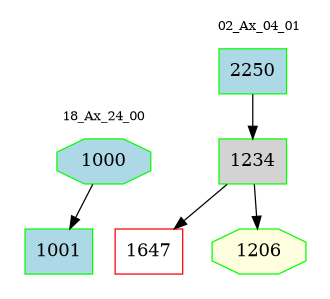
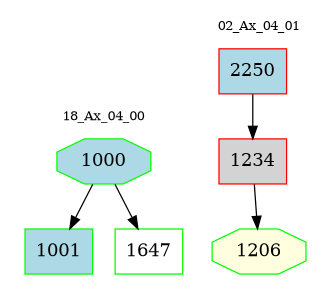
node "2250": color green -> red
cluster "18_Ax_24_00": label "18_Ax_24_00" -> "18_Ax_04_00"
node "1234": color green -> red
edge "1234" -> "1647": now "1000" -> "1647"
node "1647": color red -> green
